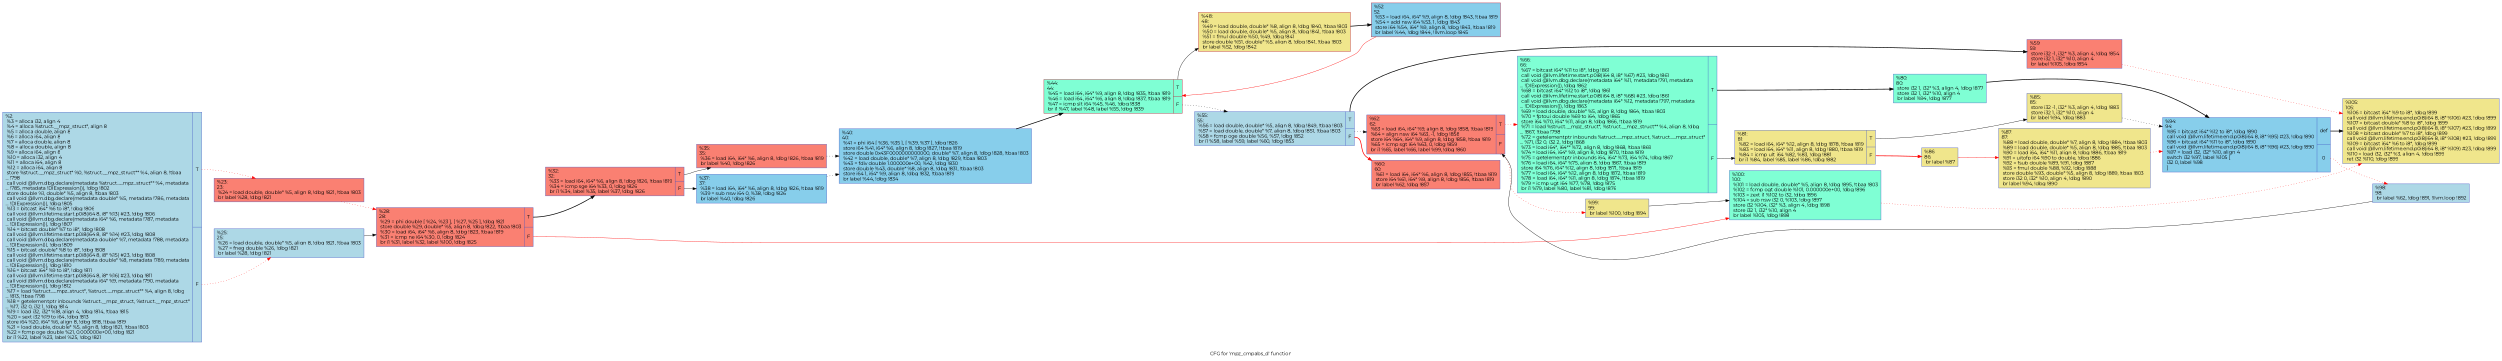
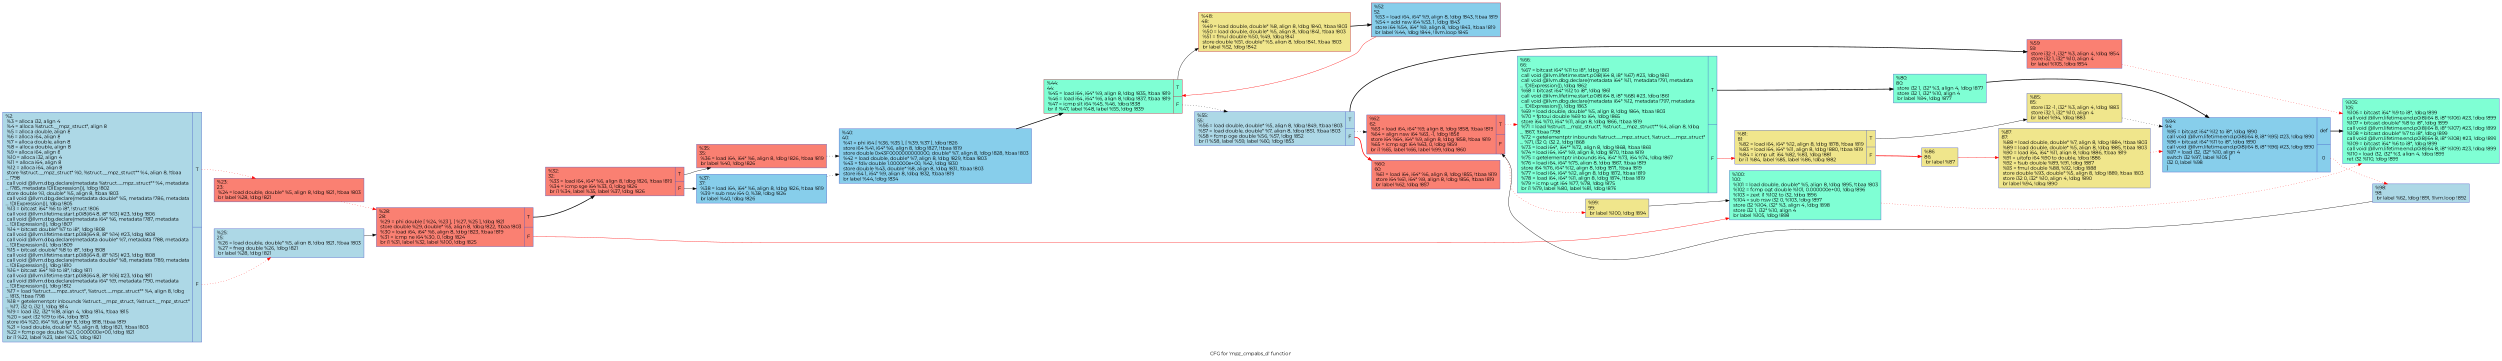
node "%105:": fillcolor khaki -> aquamarine
edge "%66:" -> "%81:": color black -> red
node "%2:": text "%13 = bitcast i64* %6 to i8*, !dbg !806" -> "%13 = bitcast i64* %6 to i8*, !struct !806"
